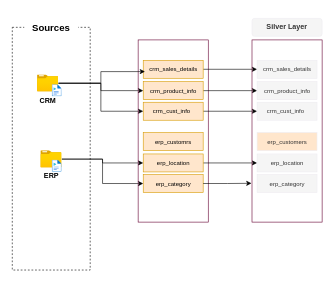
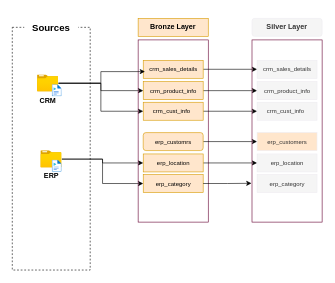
node "Bronze Layer": added
node "erp_customrs": shape rectangle -> rounded rectangle
edge "erp_customrs" -> "erp_customers": added
